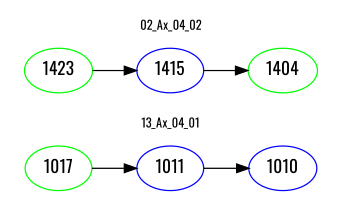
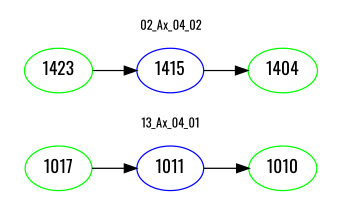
node "1010": color blue -> green
